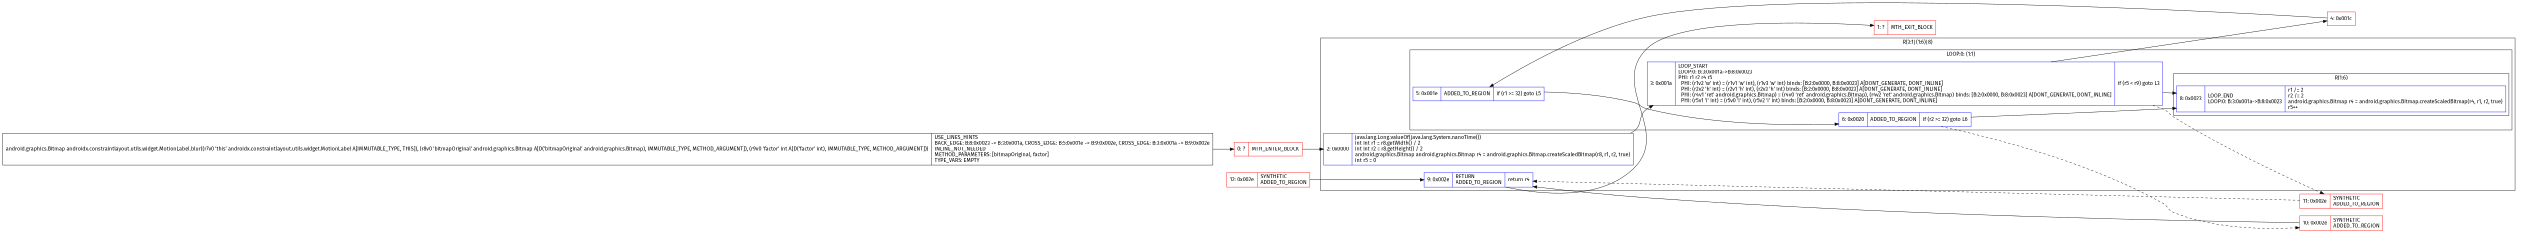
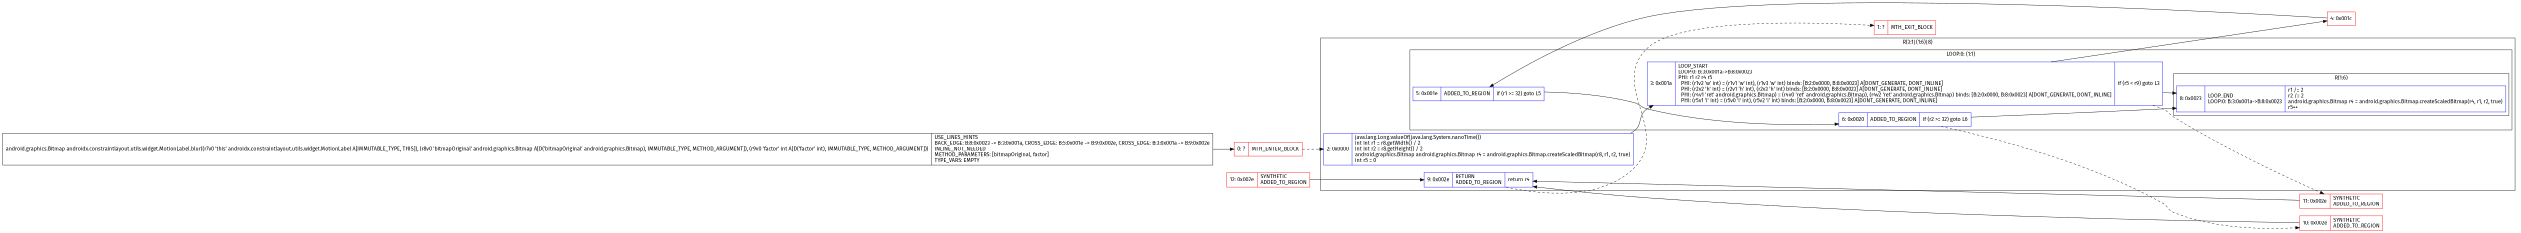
edge "9: 0x002e" -> "1: ?": style solid -> dashed
edge "0: ?" -> "2: 0x0000": style solid -> dashed
edge "11: 0x002e" -> "9: 0x002e": style dashed -> solid
